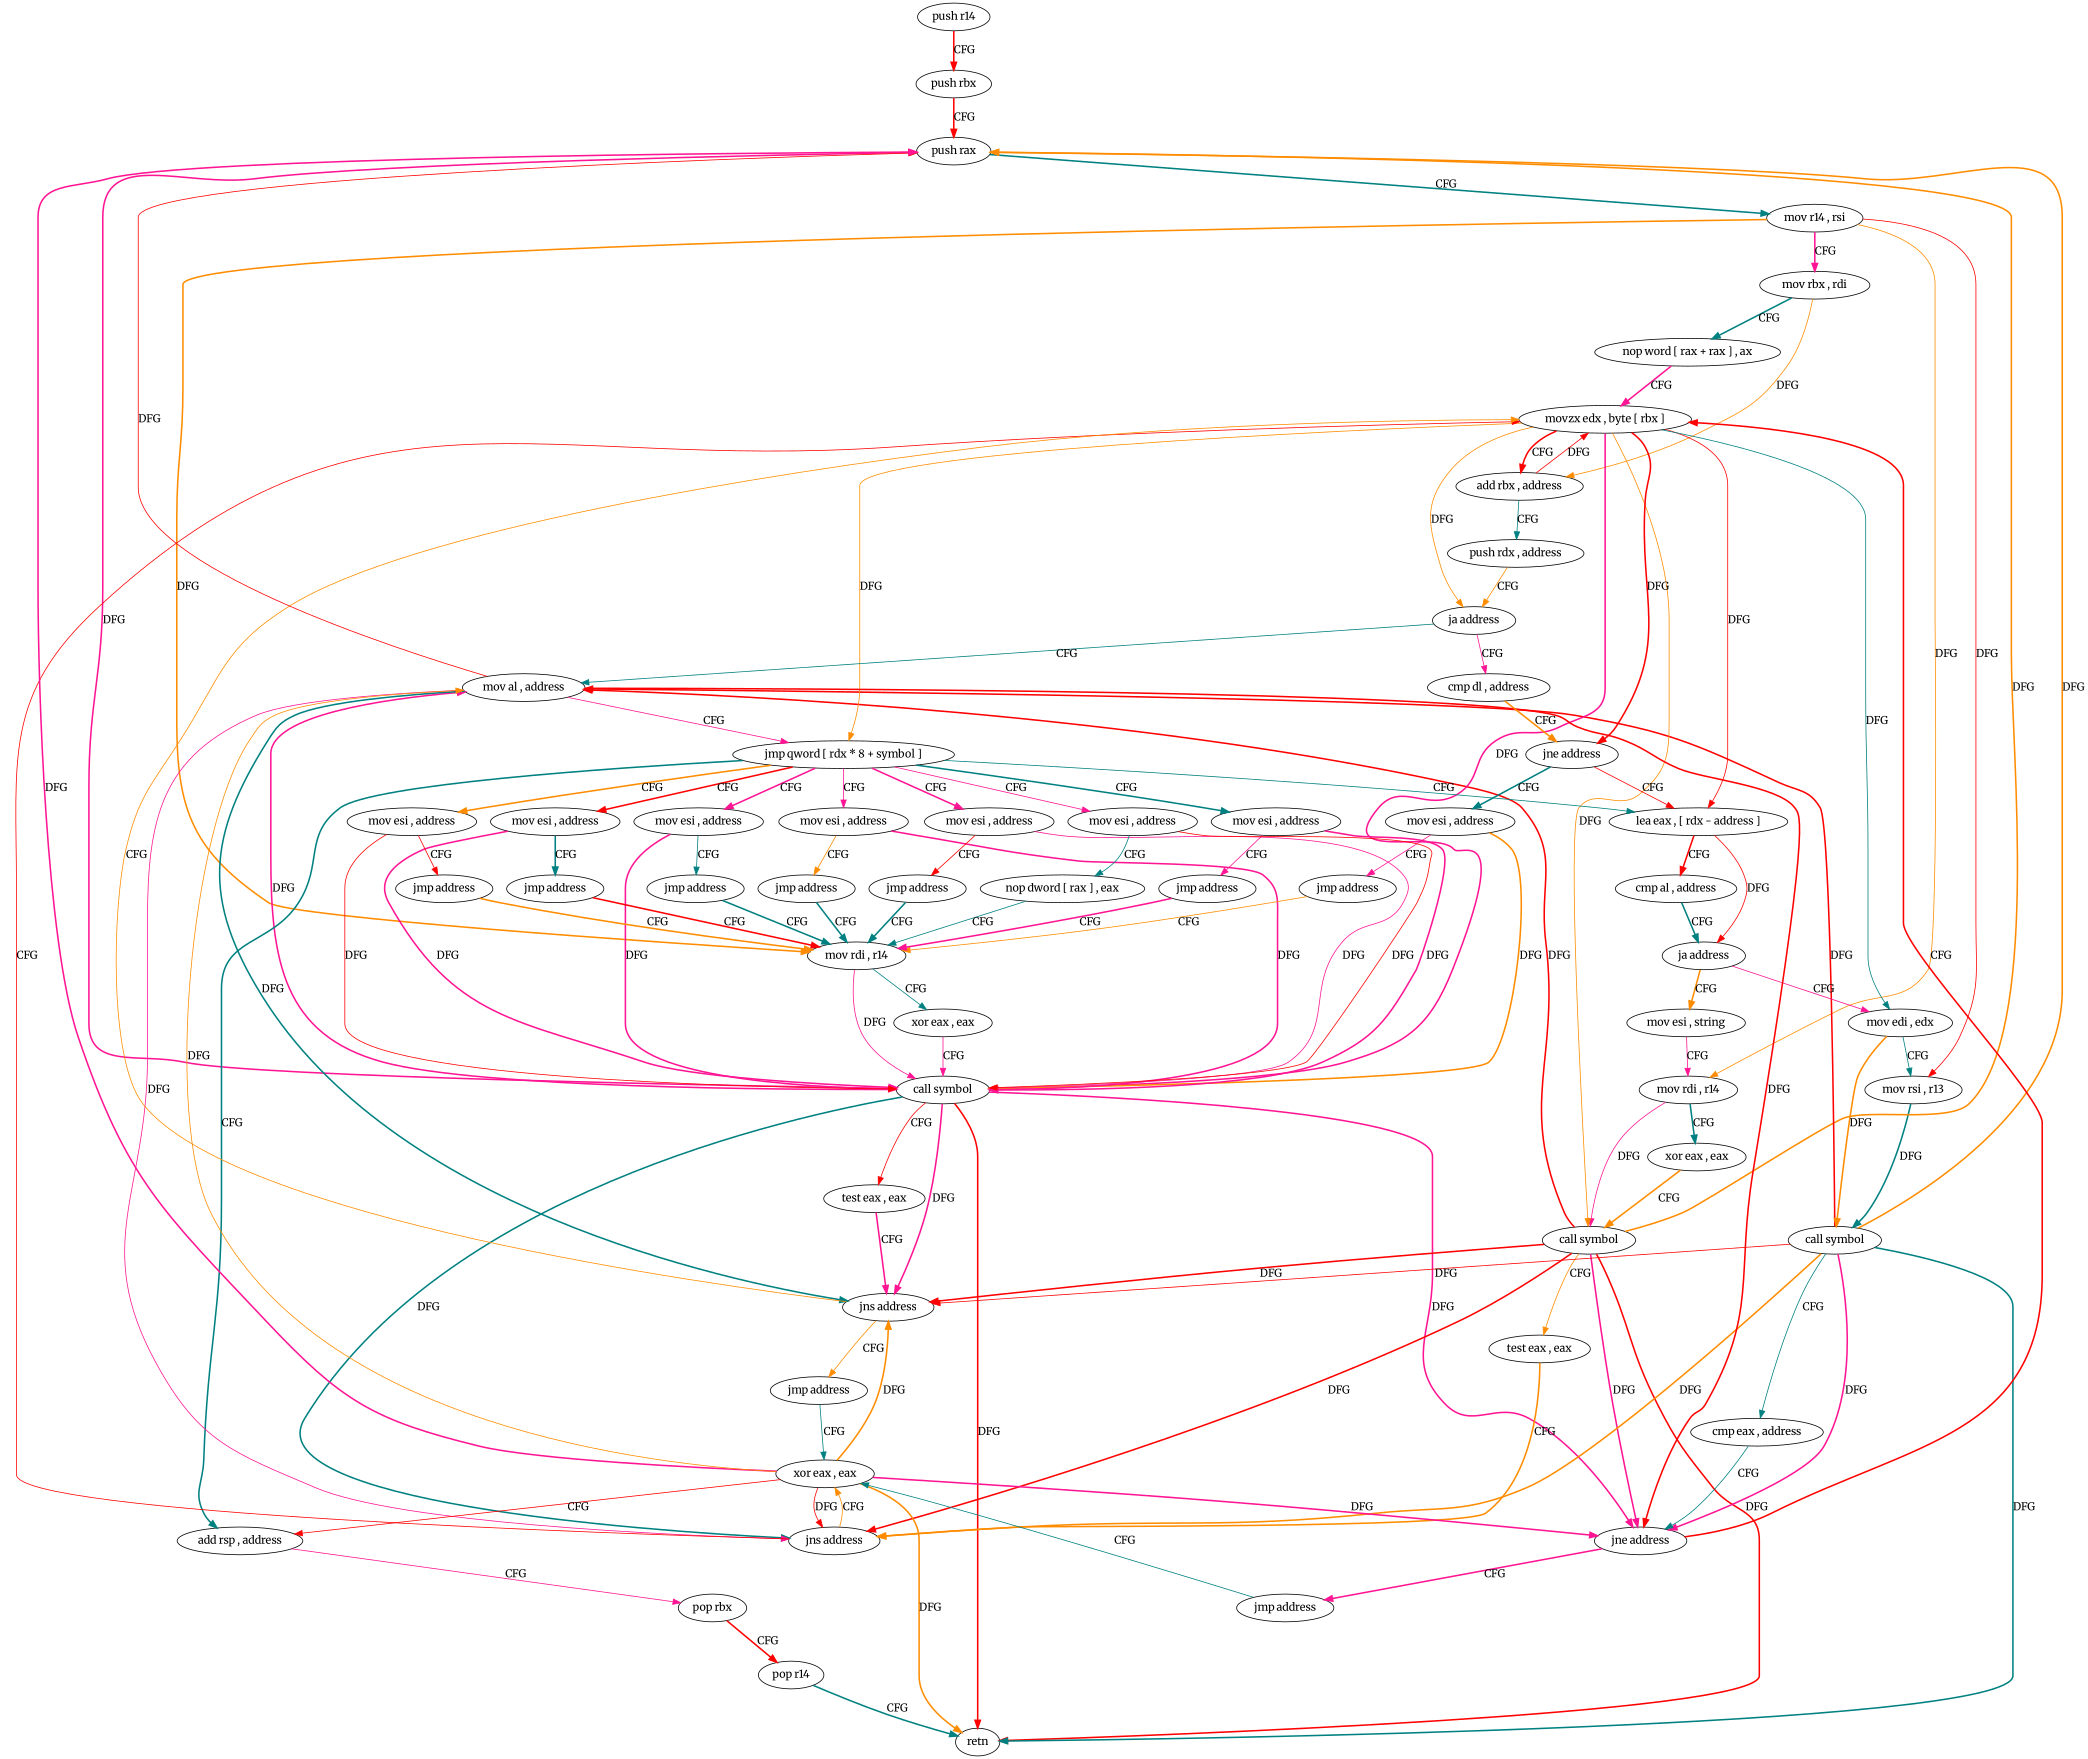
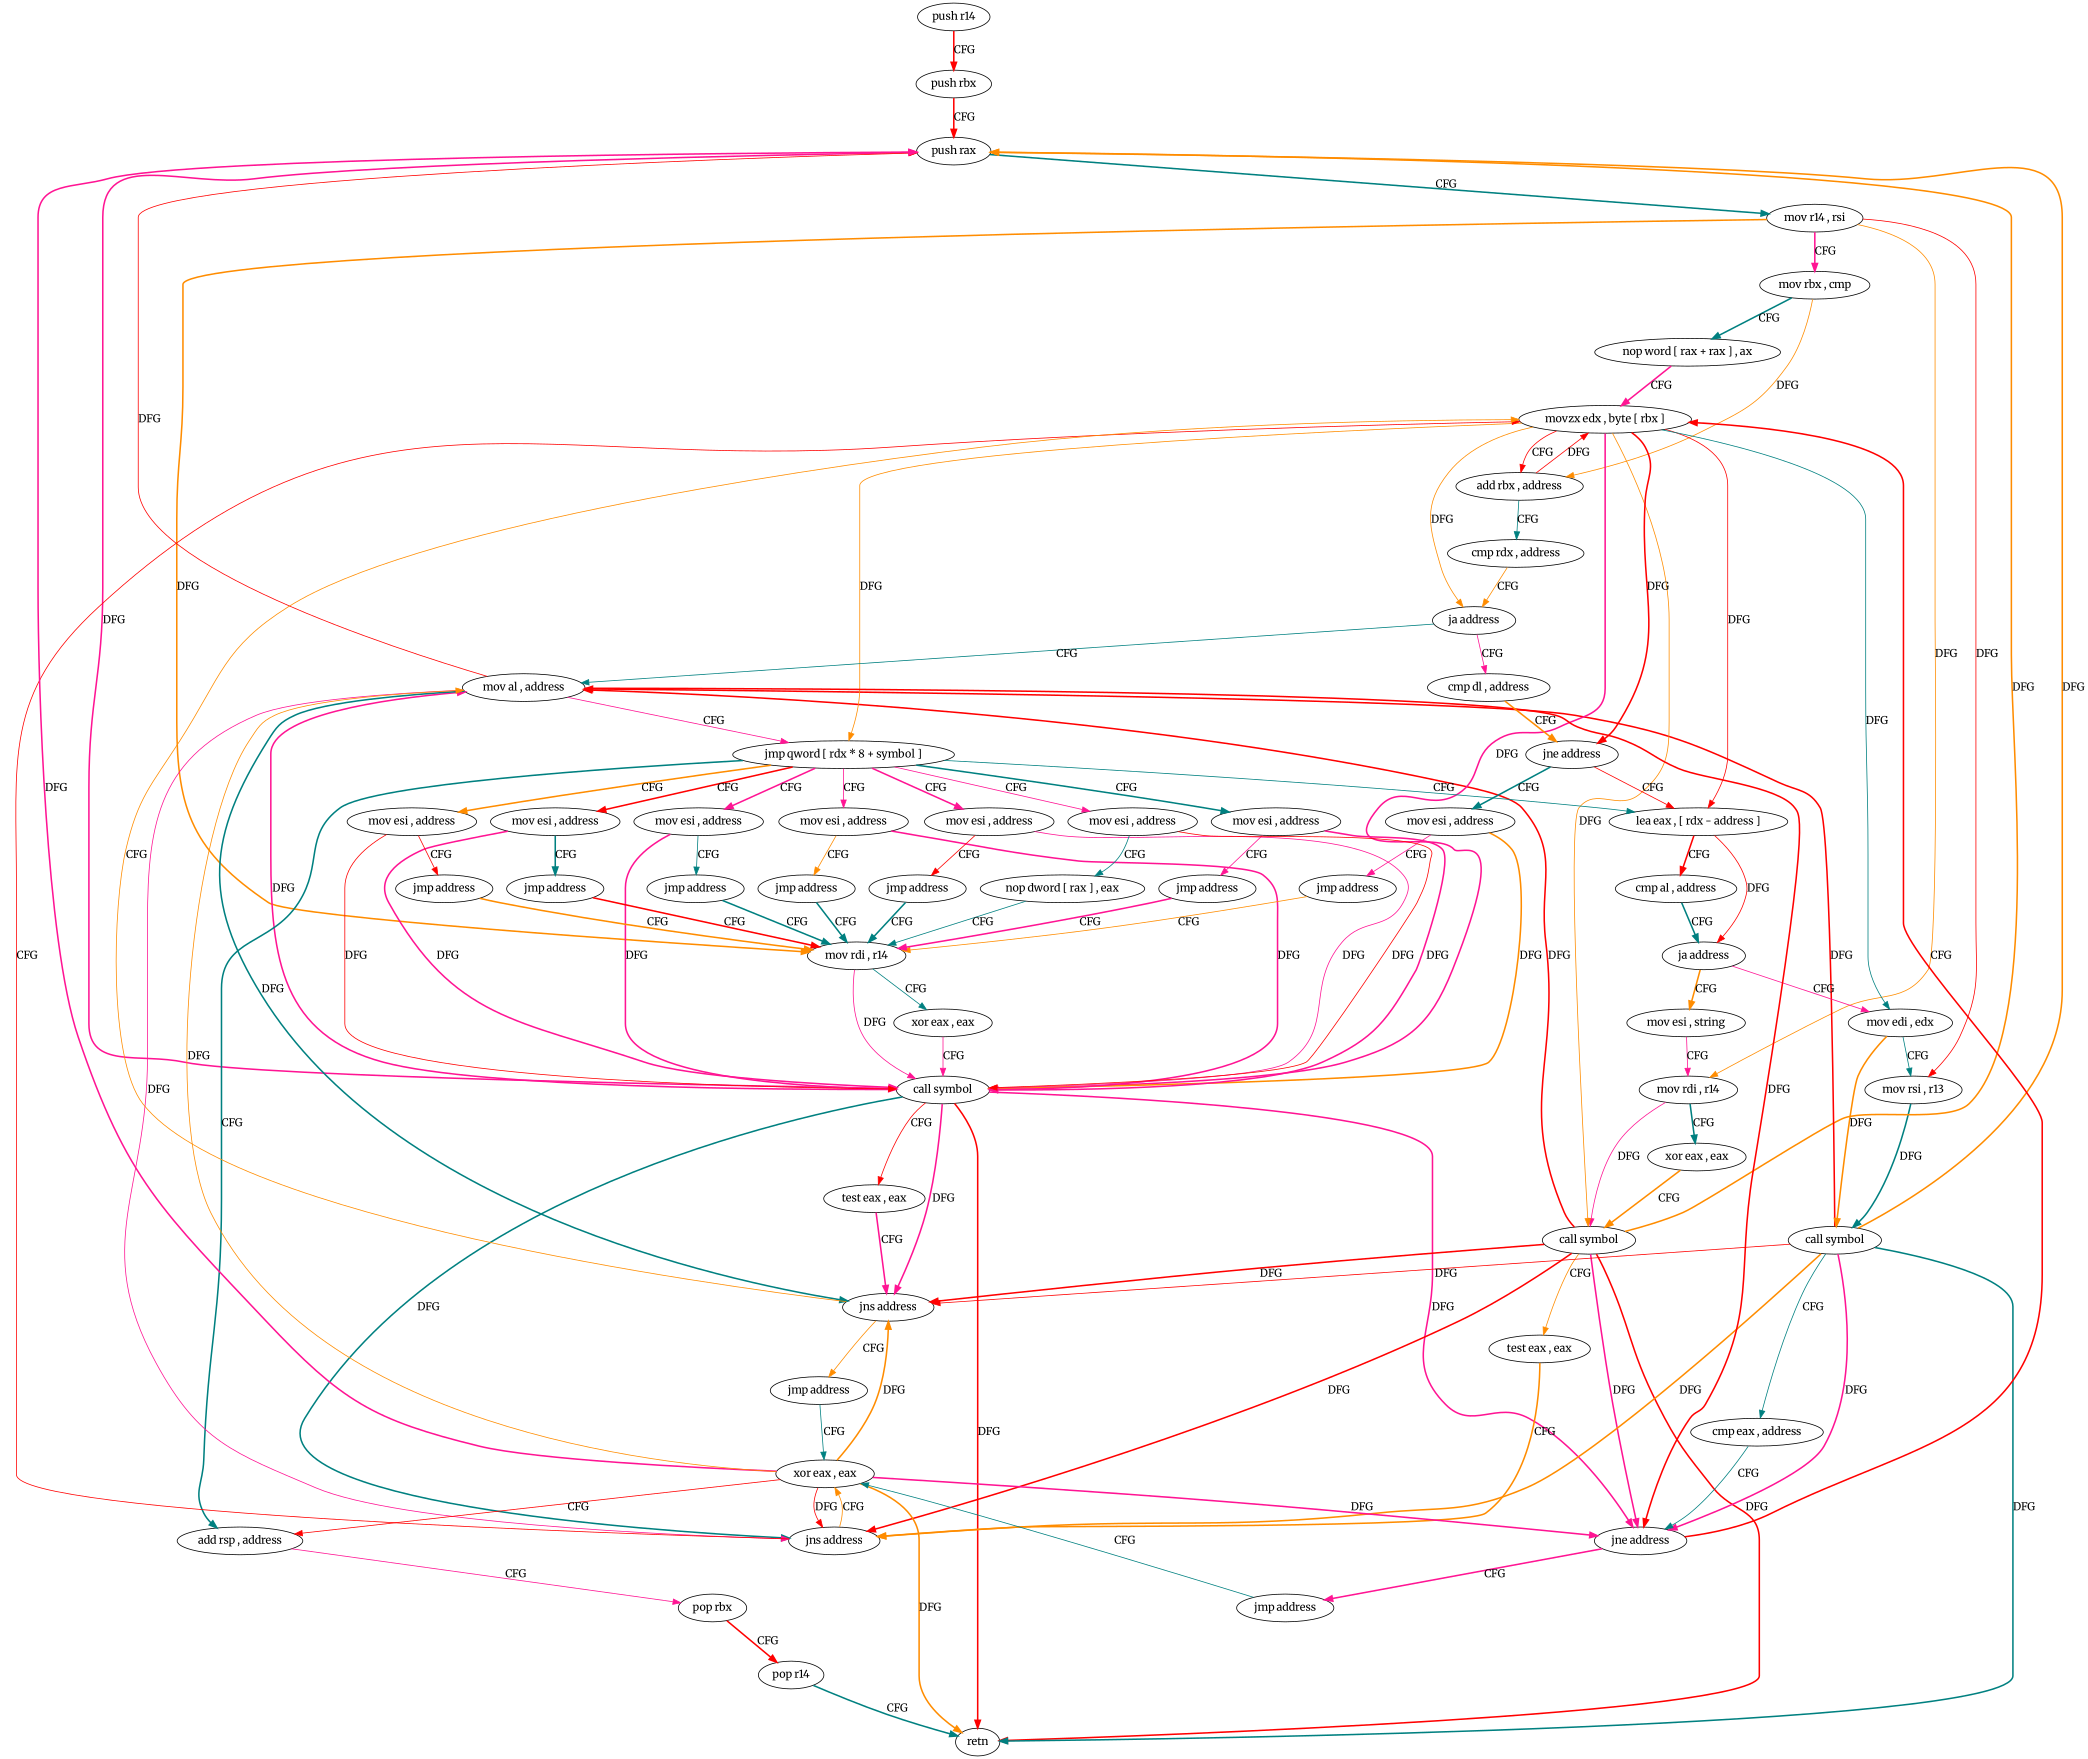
node "mov rbx , rdi": label "mov rbx , rdi" -> "mov rbx , cmp"
edge "movzx edx , byte [ rbx ]" -> "add rbx , address": style bold -> solid
node "push rdx , address": label "push rdx , address" -> "cmp rdx , address"
